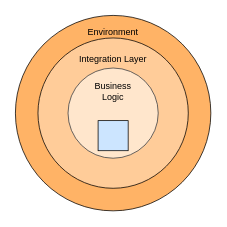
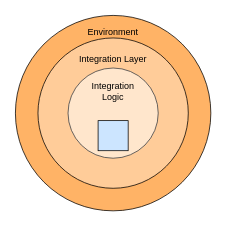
node "Business Logic": label "Business Logic" -> "Integration Logic"
